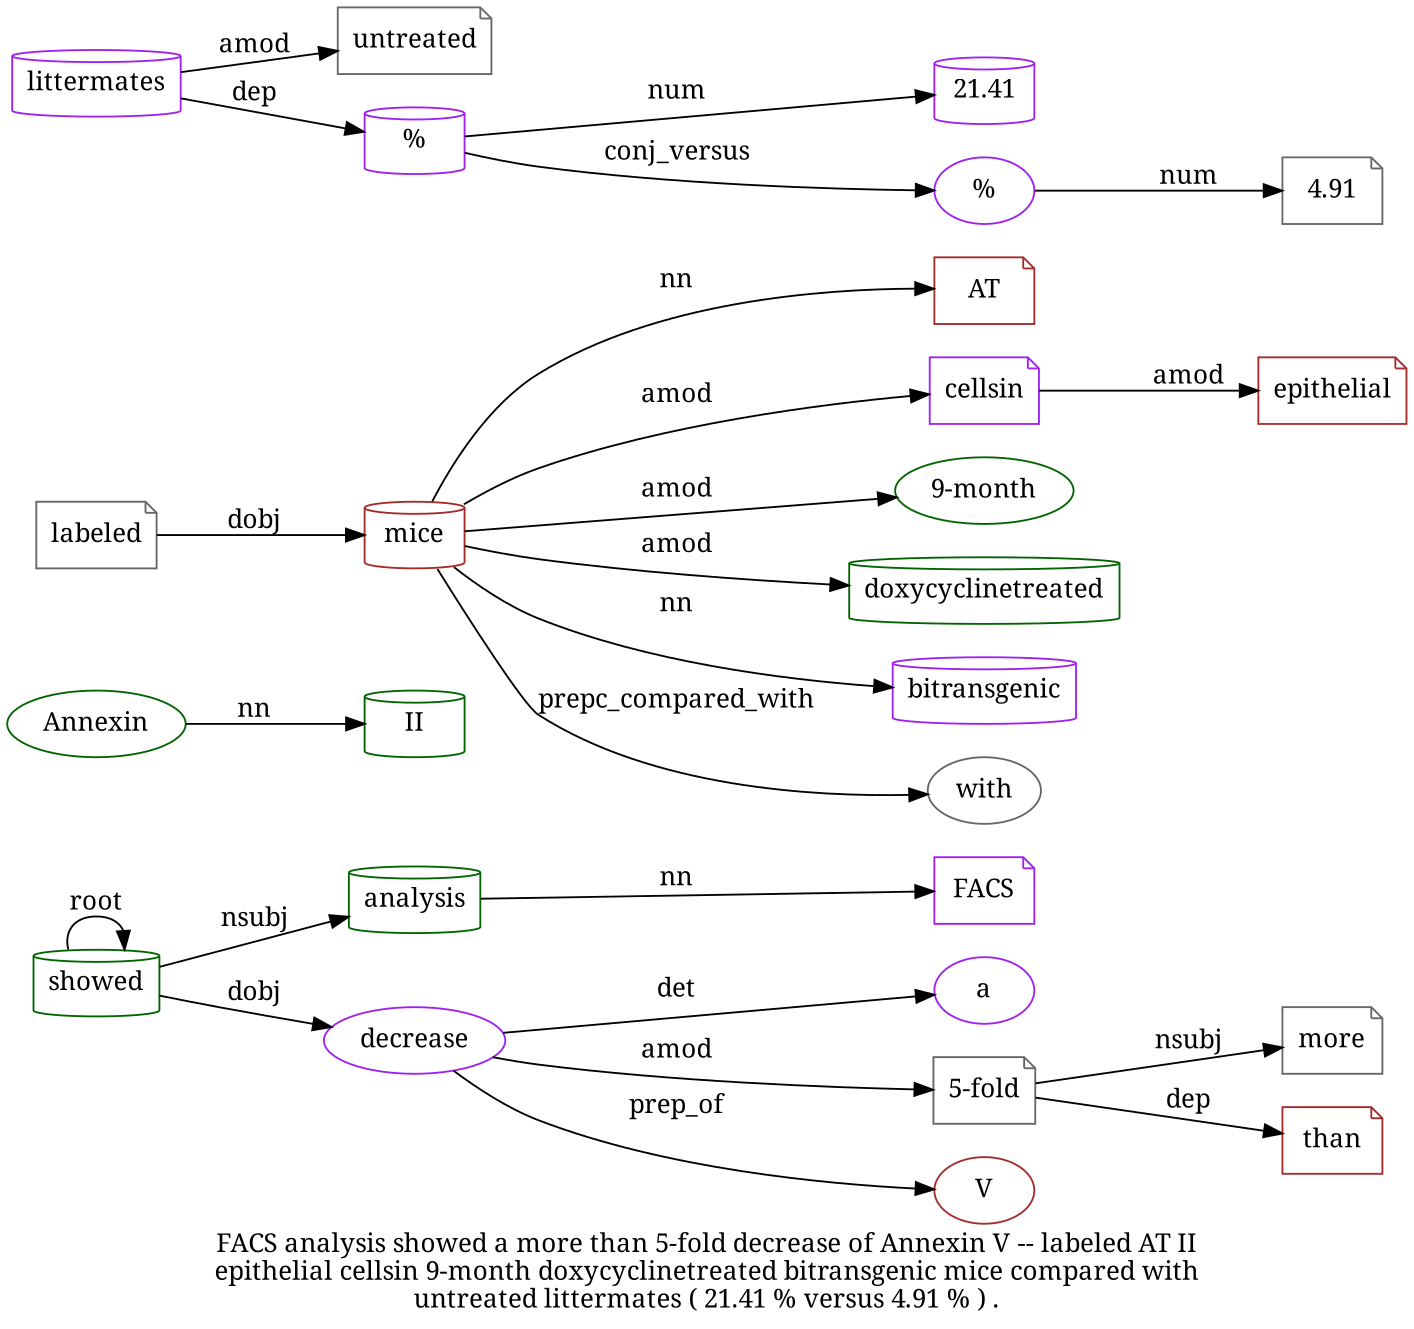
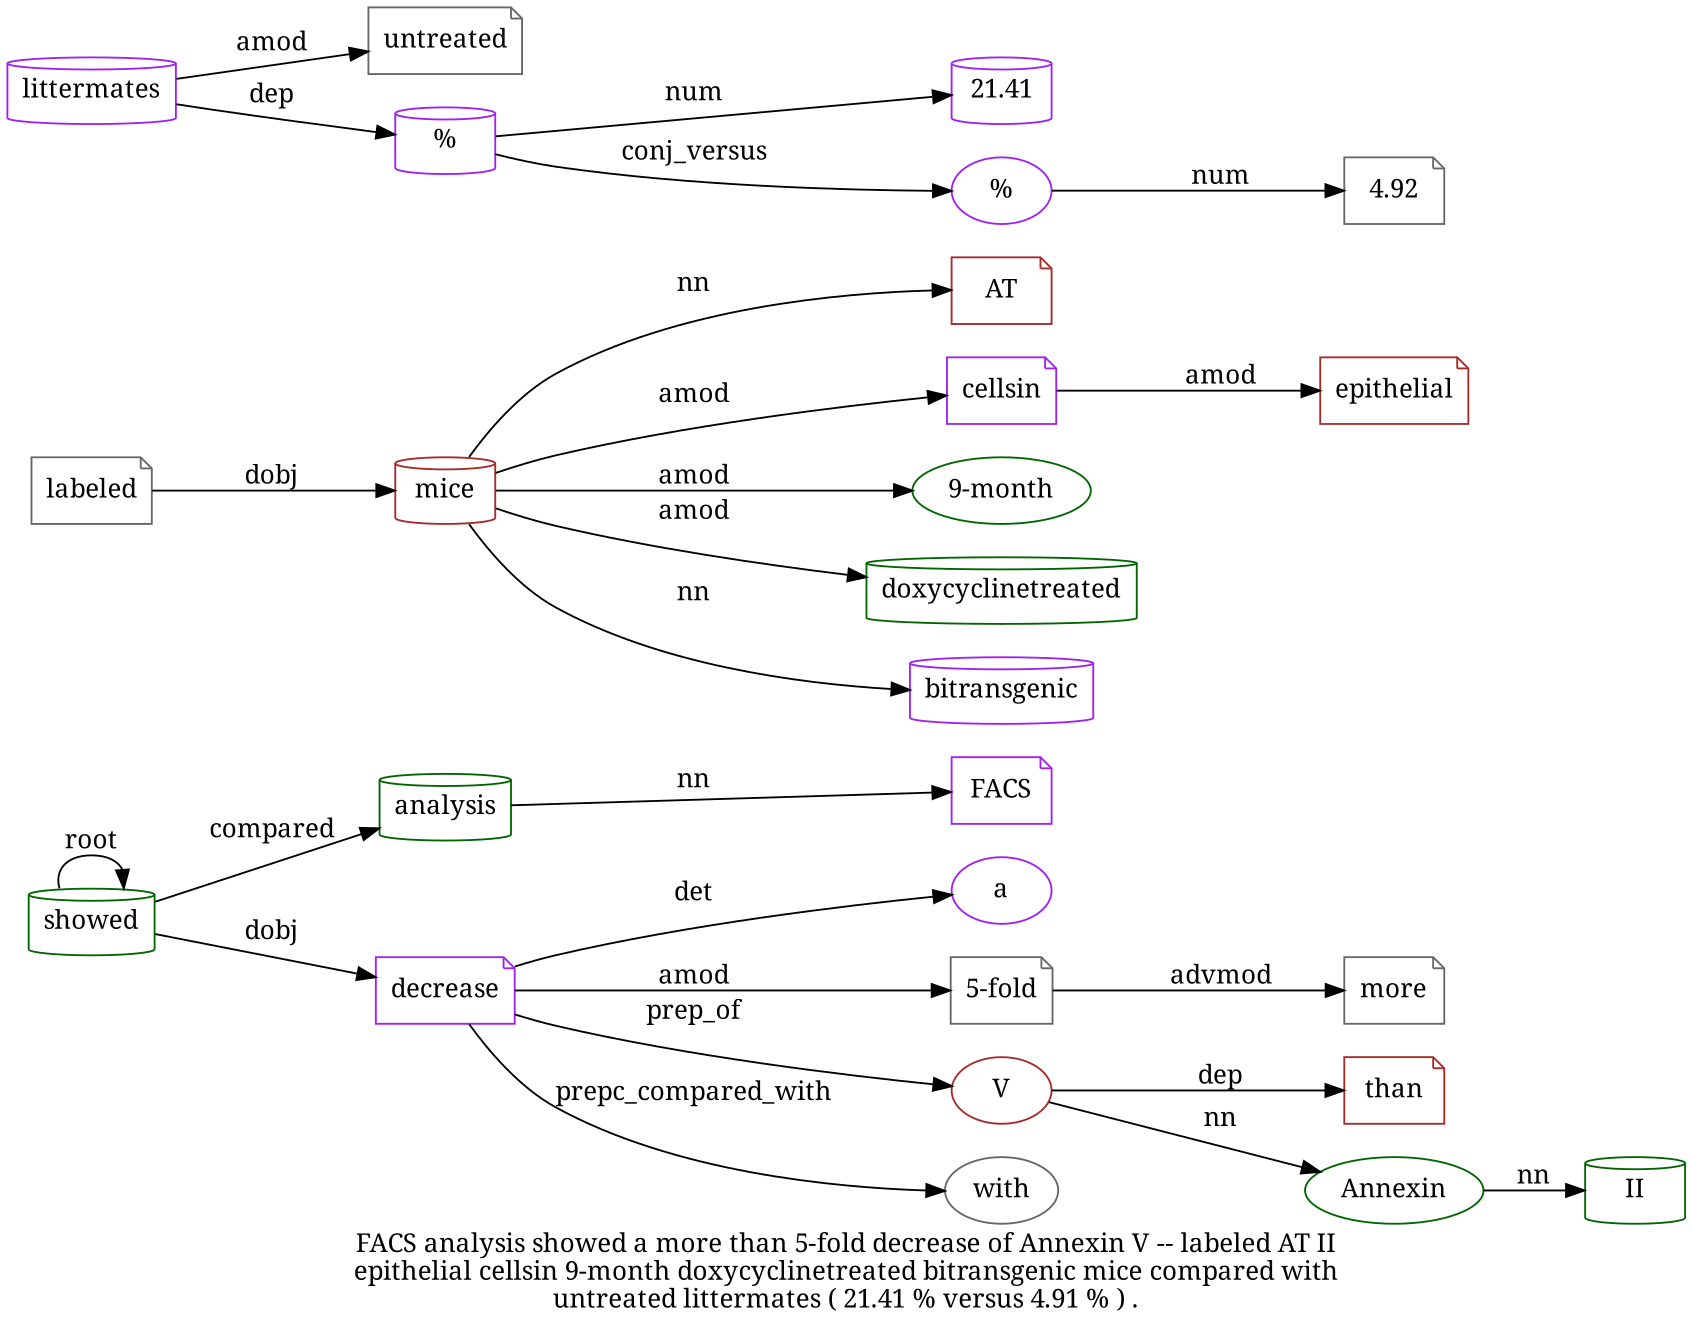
node "4.91": label "4.91" -> "4.92"
edge "mice" -> "with": now "decrease" -> "with"
edge "showed" -> "analysis": label "nsubj" -> "compared"
node "decrease": shape ellipse -> note
edge "5-fold" -> "more": label "nsubj" -> "advmod"
edge "5-fold" -> "than": now "V" -> "than"
edge "V" -> "Annexin": added, label "nn"
